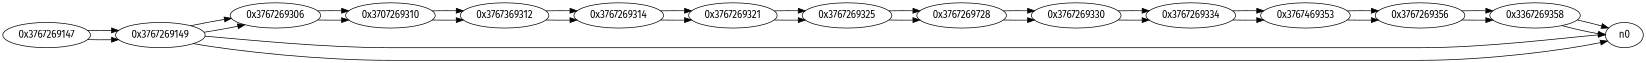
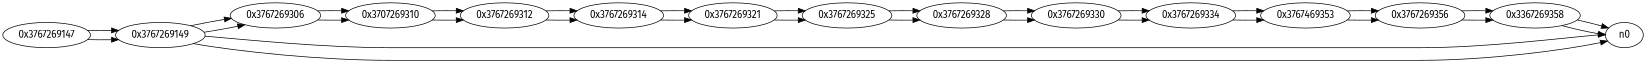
node "0x3767369312": label "0x3767369312" -> "0x3767269312"
node "0x3767269728": label "0x3767269728" -> "0x3767269328"
